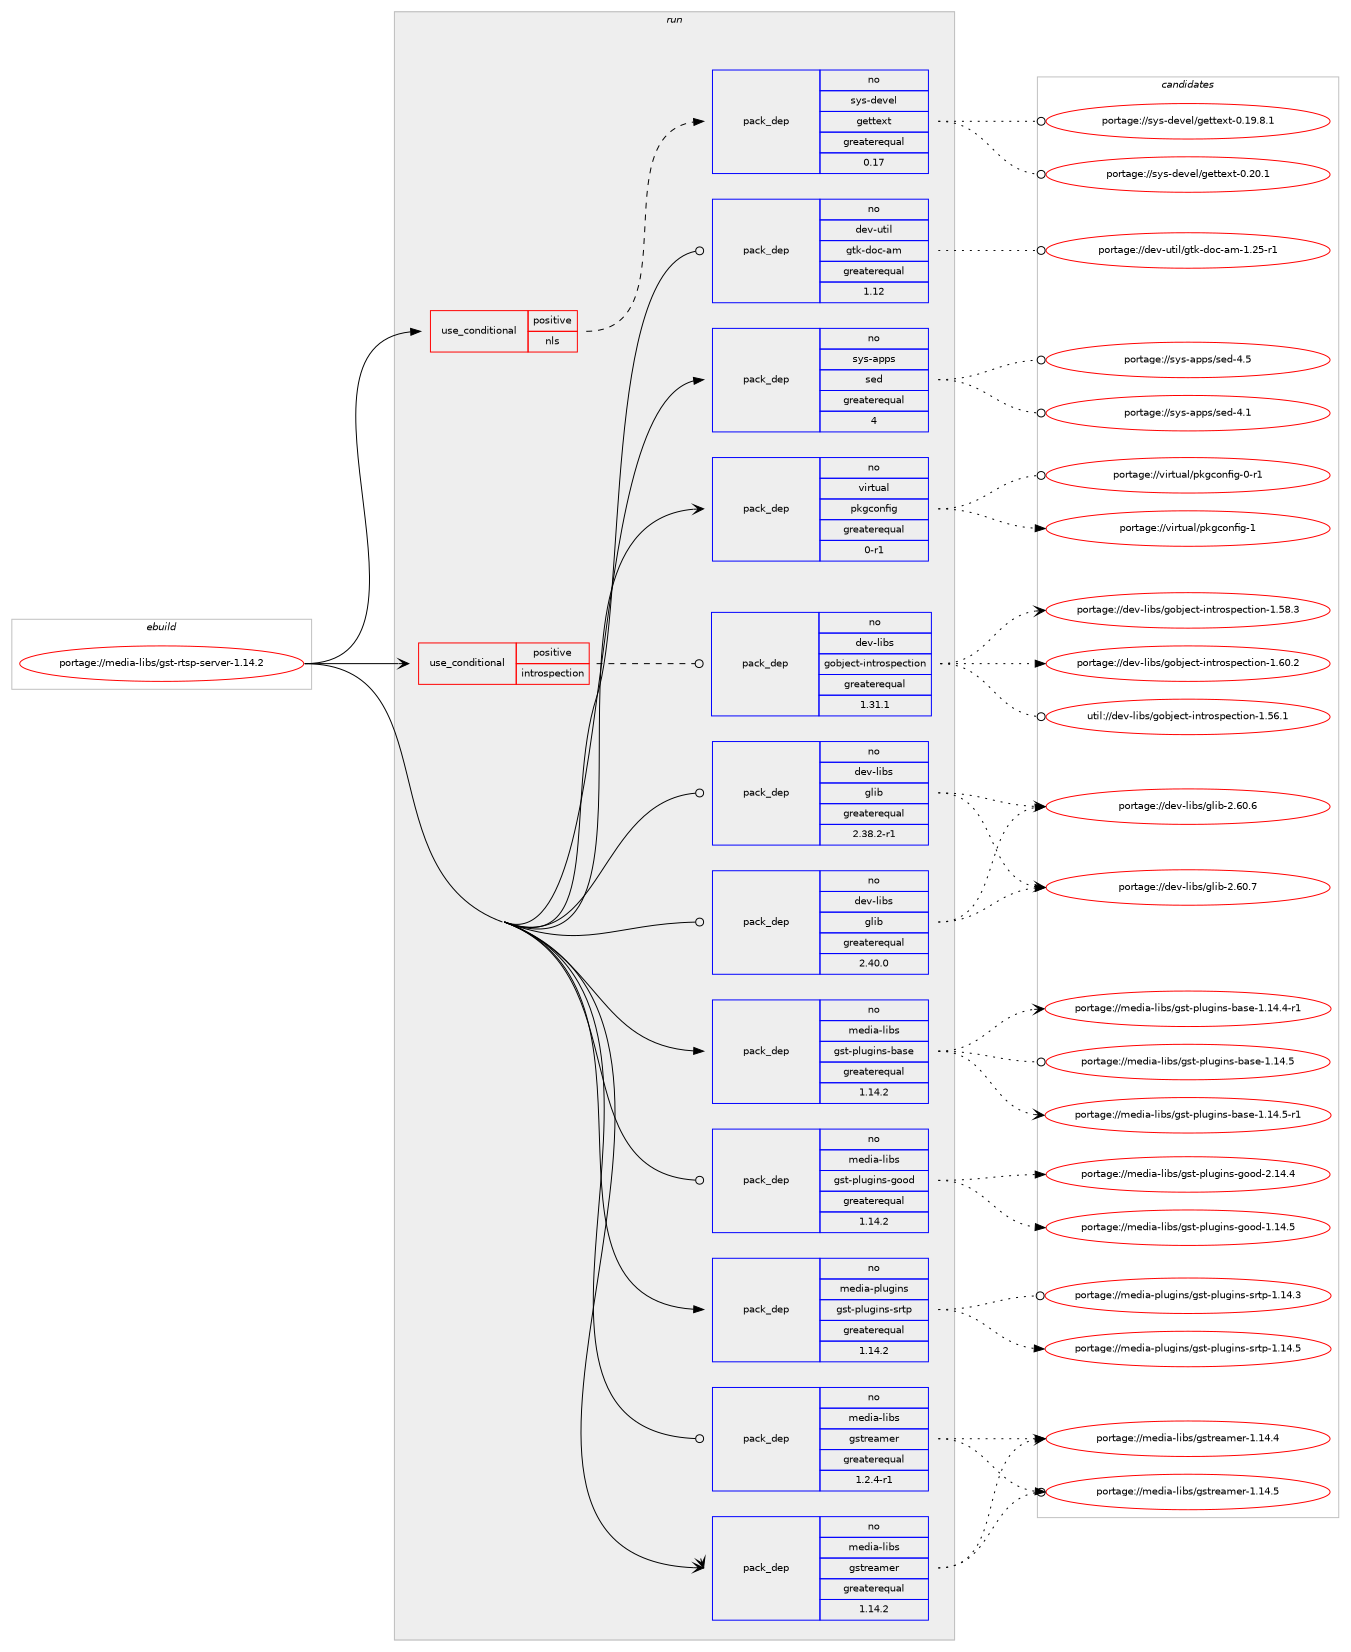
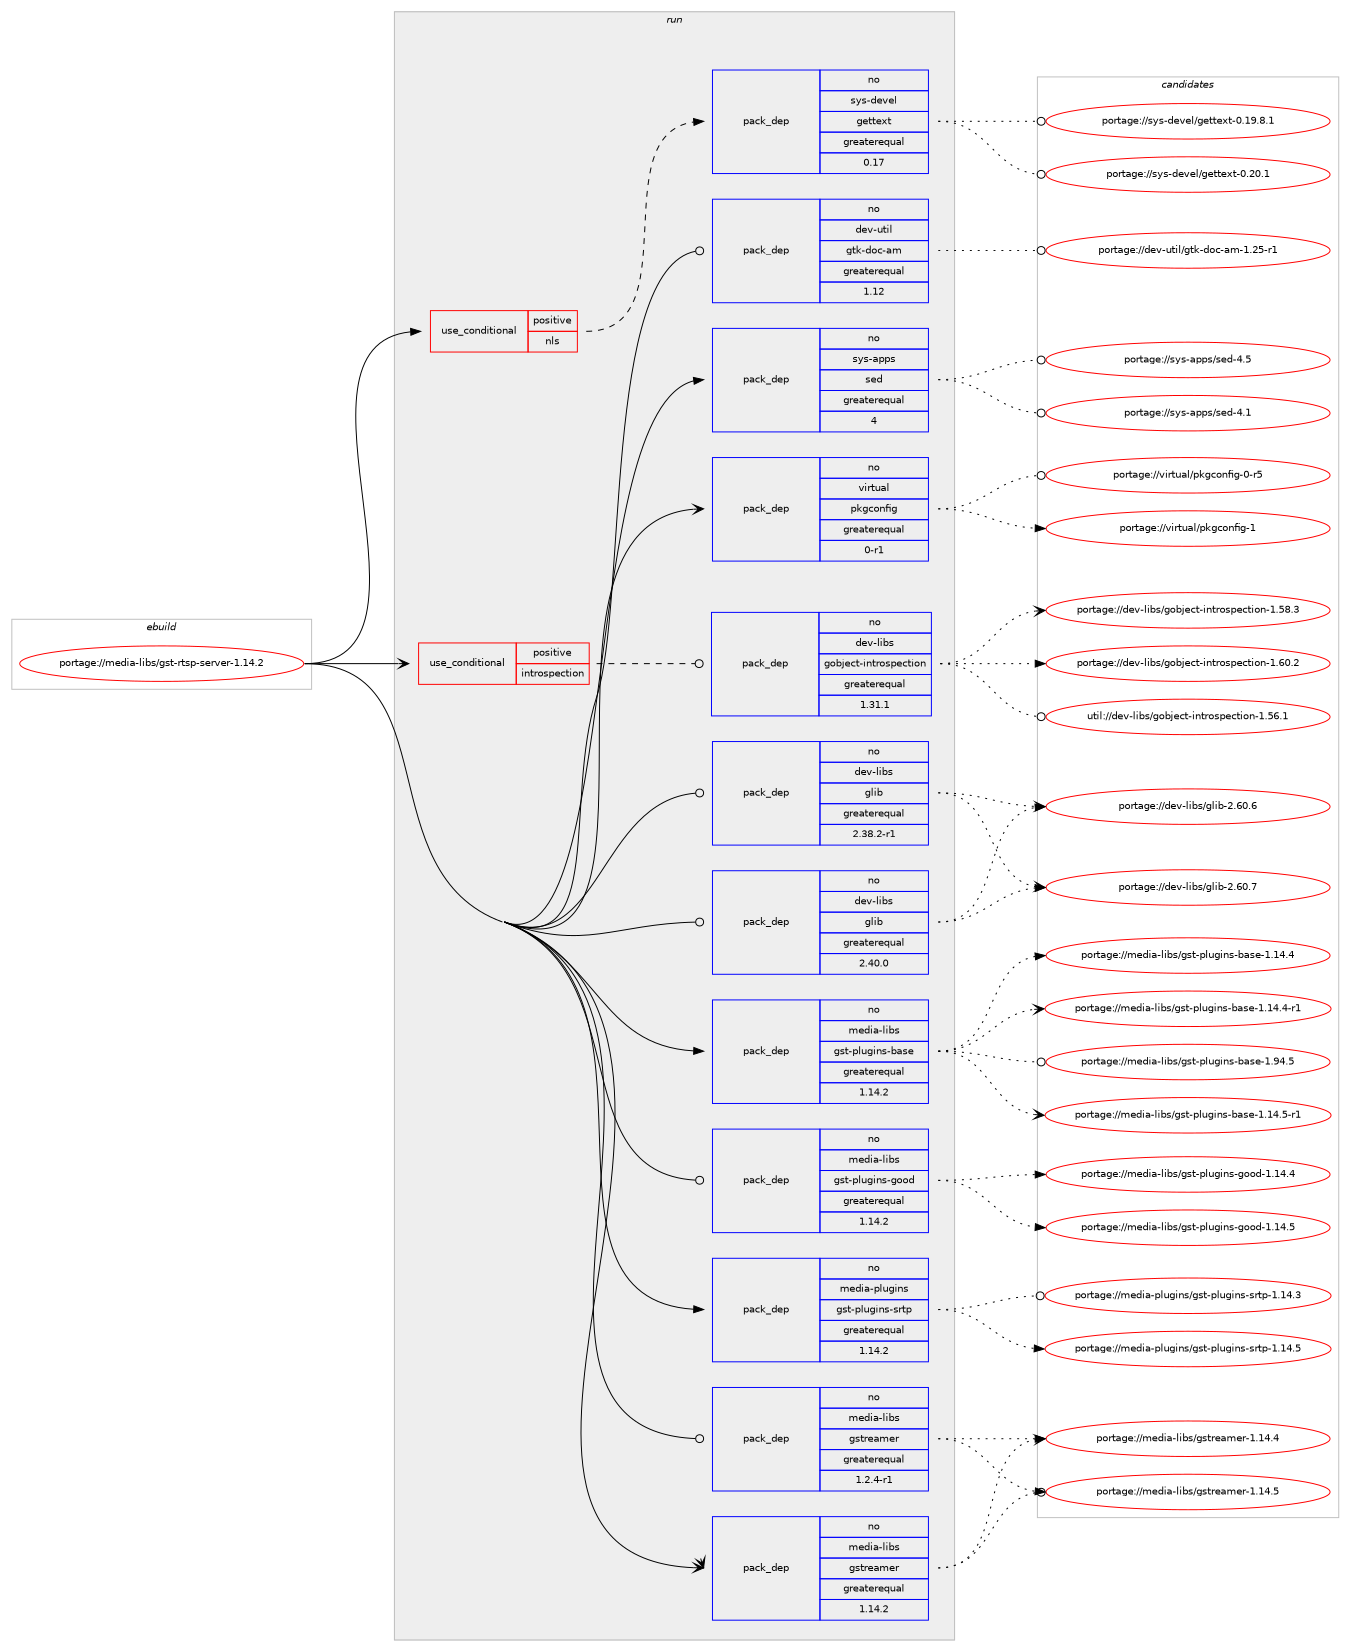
node "portage://virtual/pkgconfig-0-r1": label "portage://virtual/pkgconfig-0-r1" -> "portage://virtual/pkgconfig-0-r5"
node "portage://media-libs/gst-plugins-base-1.14.4": added
node "portage://media-libs/gst-plugins-base-1.14.5": label "portage://media-libs/gst-plugins-base-1.14.5" -> "portage://media-libs/gst-plugins-base-1.94.5"
node "portage://media-libs/gst-plugins-good-2.14.4": label "portage://media-libs/gst-plugins-good-2.14.4" -> "portage://media-libs/gst-plugins-good-1.14.4"
